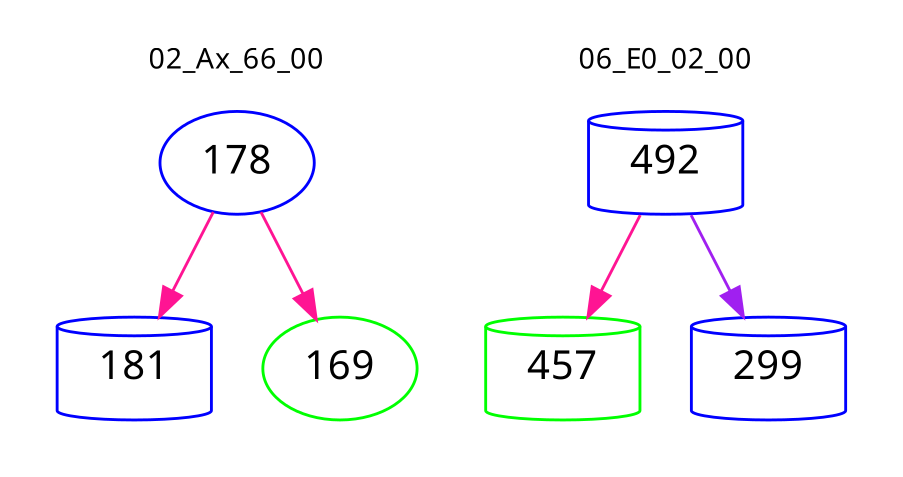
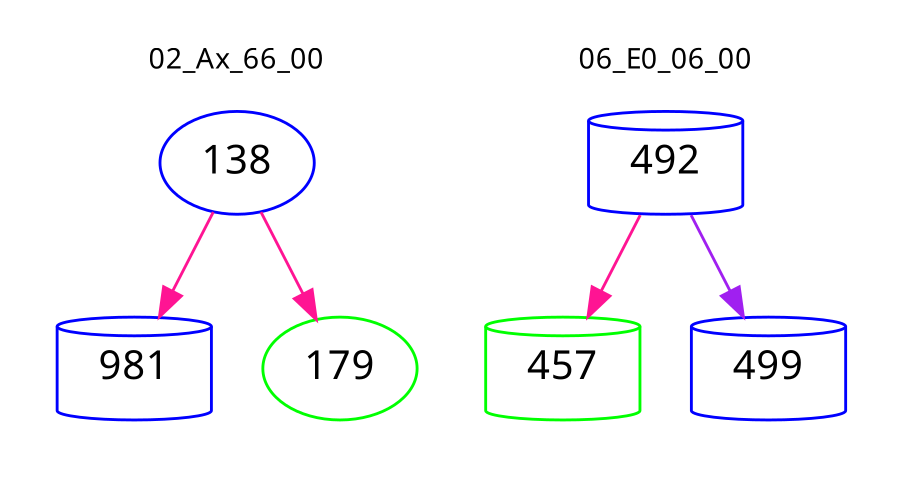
cluster "06_E0_02_00": label "06_E0_02_00" -> "06_E0_06_00"
node "178": label "178" -> "138"
node "181": label "181" -> "981"
node "169": label "169" -> "179"
node "299": label "299" -> "499"
